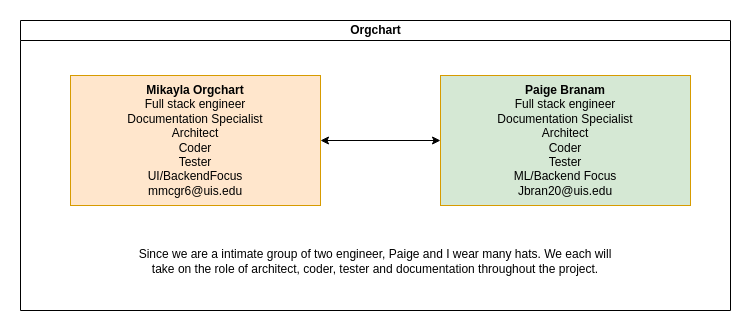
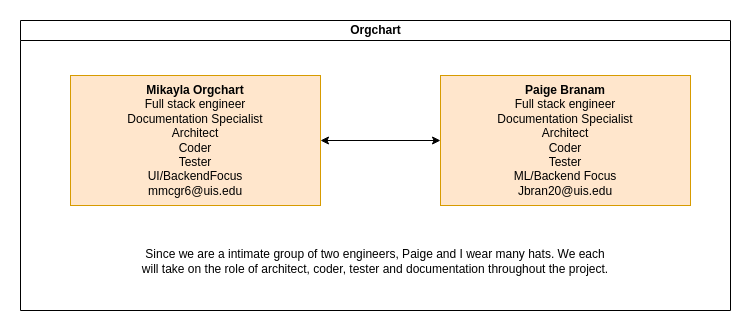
node "Paige Branam Full stack engineer Documentation Specialist Architect Coder Tester ML/Backend Focus Jbran20@uis.edu": fillcolor #d5e8d4 -> #ffe6cc
node "Since we are a intimate group of two engineer, Paige and I wear many hats. We each will take on the role of architect, coder, tester and documentation throughout the project.": label "Since we are a intimate group of two engineer, Paige and I wear many hats. We each will take on the role of architect, coder, tester and documentation throughout the project." -> "Since we are a intimate group of two engineers, Paige and I wear many hats. We each will take on the role of architect, coder, tester and documentation throughout the project."
